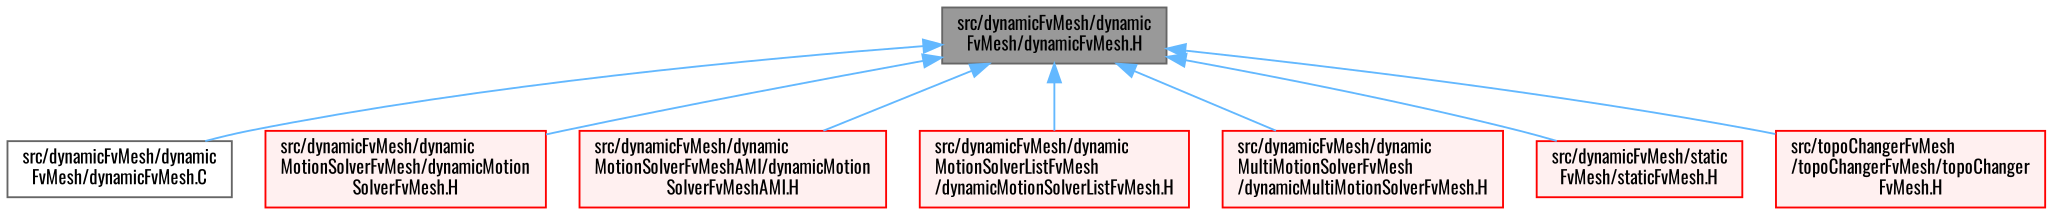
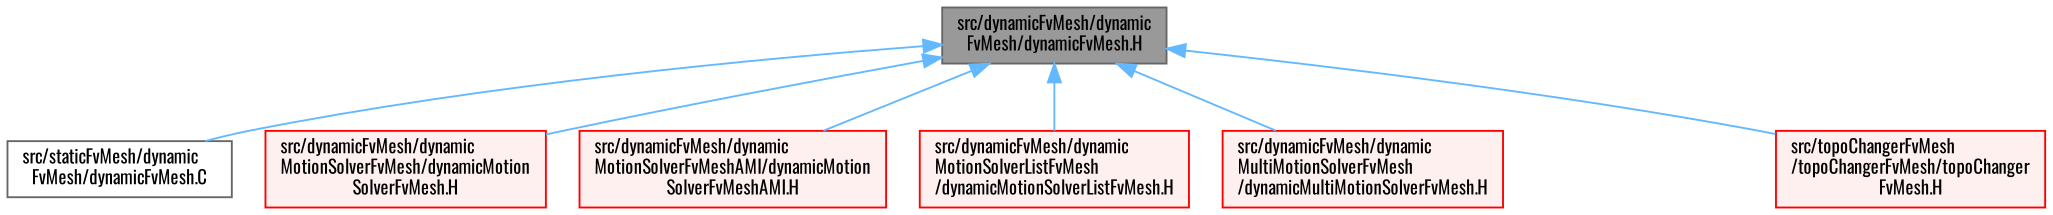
node "src/dynamicFvMesh/dynamic FvMesh/dynamicFvMesh.C": label "src/dynamicFvMesh/dynamic FvMesh/dynamicFvMesh.C" -> "src/staticFvMesh/dynamic FvMesh/dynamicFvMesh.C"
node "src/dynamicFvMesh/static FvMesh/staticFvMesh.H": removed
